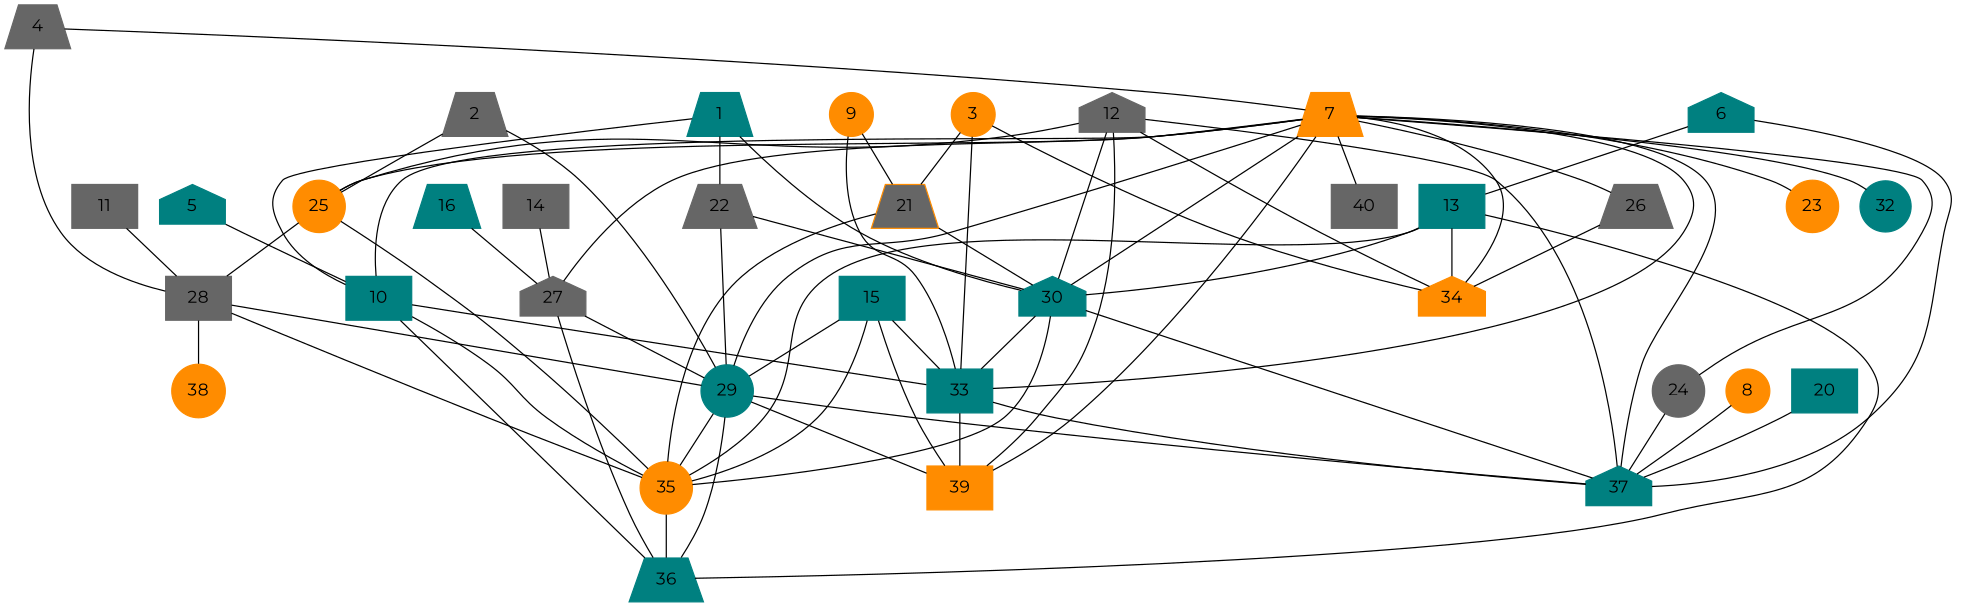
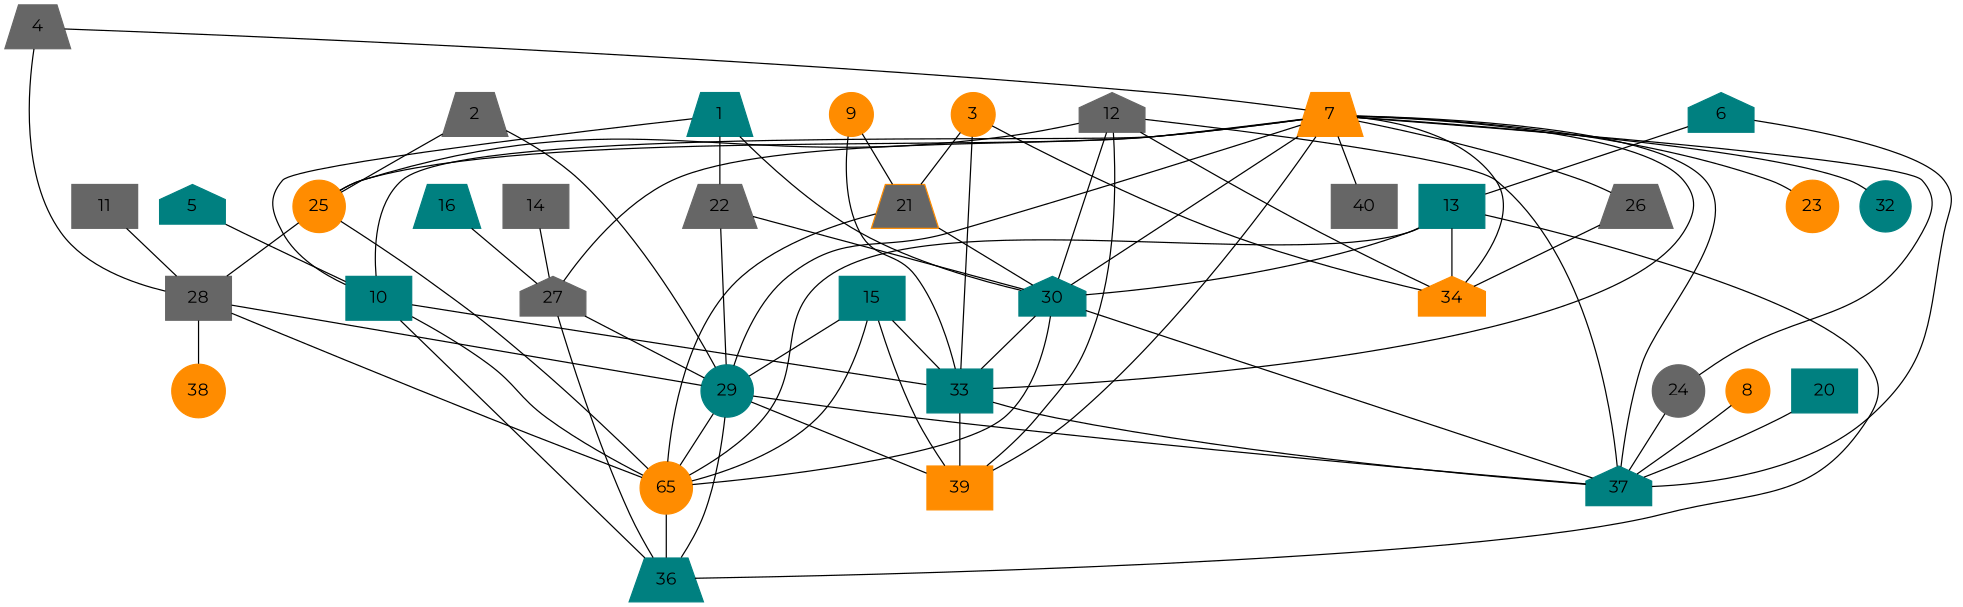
node "35": label "35" -> "65"
